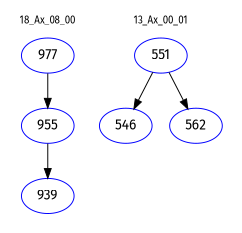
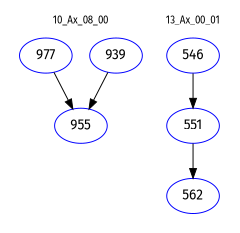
cluster "18_Ax_08_00": label "18_Ax_08_00" -> "10_Ax_08_00"
edge "551" -> "546": reversed
edge "955" -> "939": reversed
